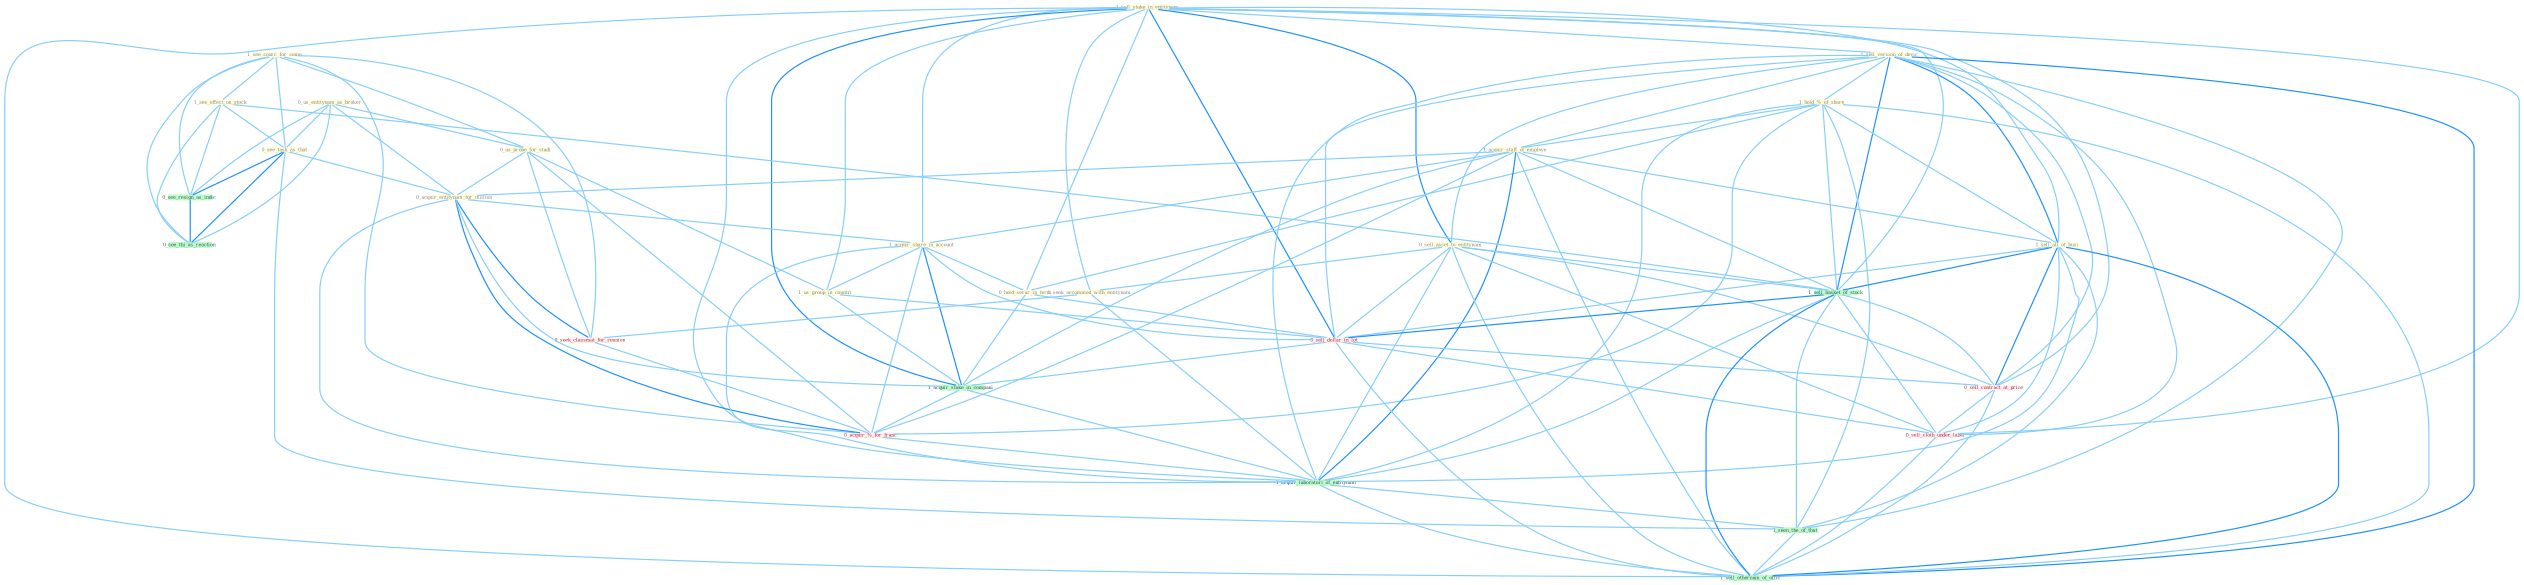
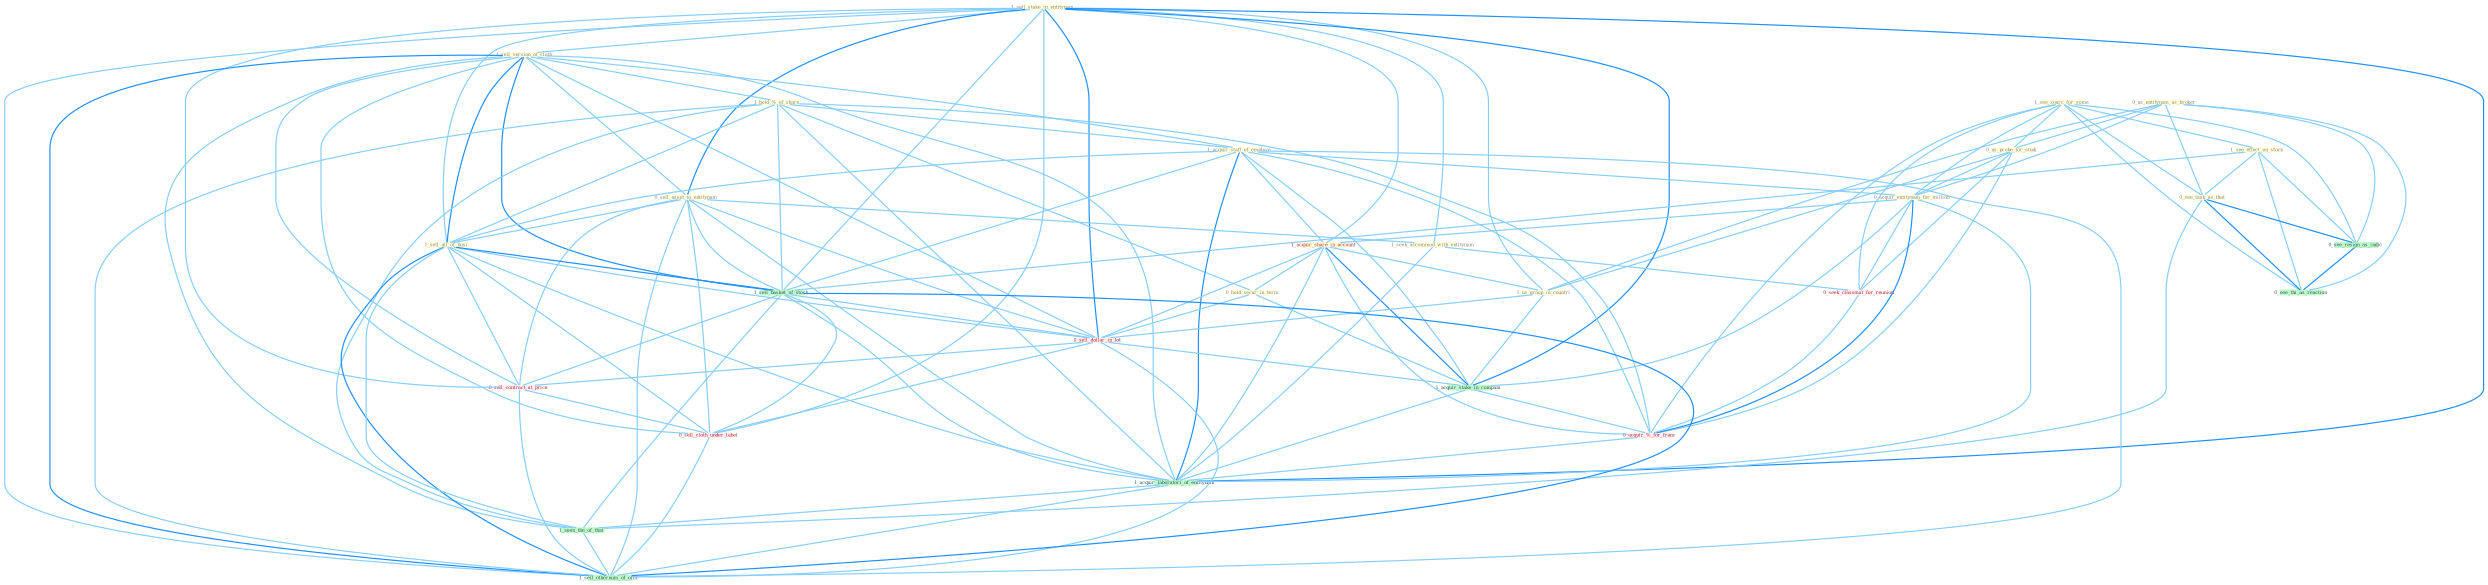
node "1_sell_version_of_devic": label "1_sell_version_of_devic" -> "1_sell_version_of_cloth"
edge "1_sell_stake_in_entitynam" -- "0_hold_secur_in_term": removed
edge "0_us_entitynam_as_broker" -- "1_us_group_in_countri": added
edge "0_see_task_as_that" -- "0_acquir_entitynam_for_million": now "1_see_sourc_for_some" -- "0_acquir_entitynam_for_million"
edge "0_sell_asset_to_entitynam" -- "1_sell_all_of_busi": added
node "1_acquir_share_in_account": fontcolor #8b7d6b -> #b22222
edge "0_acquir_entitynam_for_million" -- "0_seek_classmat_for_reunion": color #1e90ff -> #87cefa
edge "1_sell_all_of_busi" -- "0_sell_contract_at_price": color #1e90ff -> #87cefa
edge "1_sell_basket_of_stock" -- "0_sell_dollar_in_lot": color #1e90ff -> #87cefa
edge "1_sell_stake_in_entitynam" -- "1_acquir_laboratori_of_entitynam": color #87cefa -> #1e90ff
